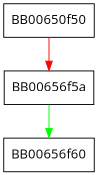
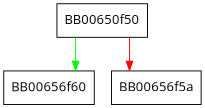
edge "BB00656f5a" -> "BB00656f60": now "BB00650f50" -> "BB00656f60"
